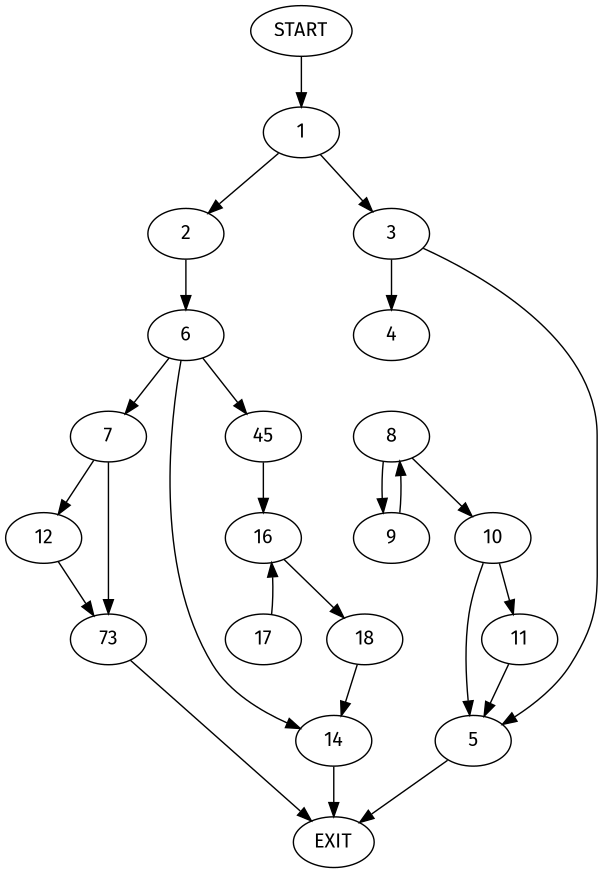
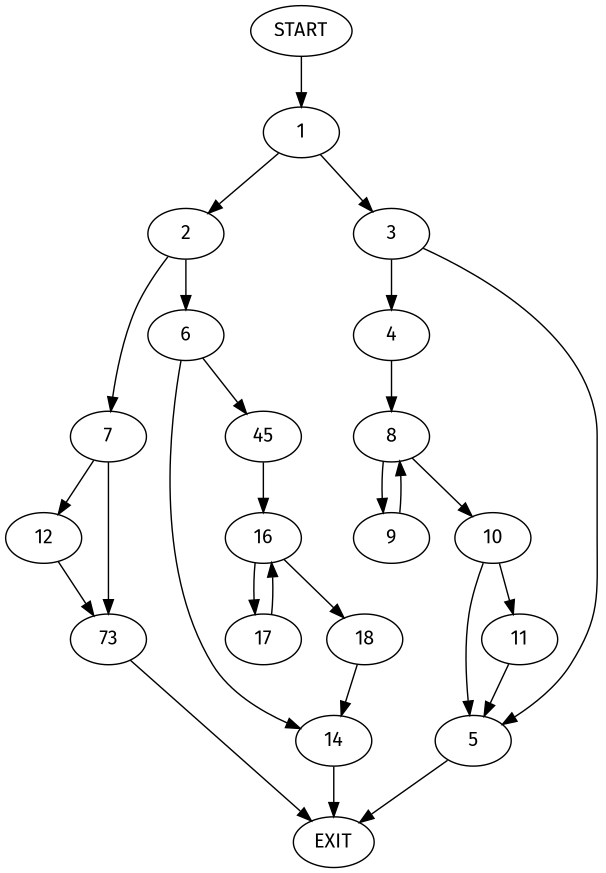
edge "4" -> "8": added
edge "6" -> "7": now "2" -> "7"
edge "16" -> "17": added
